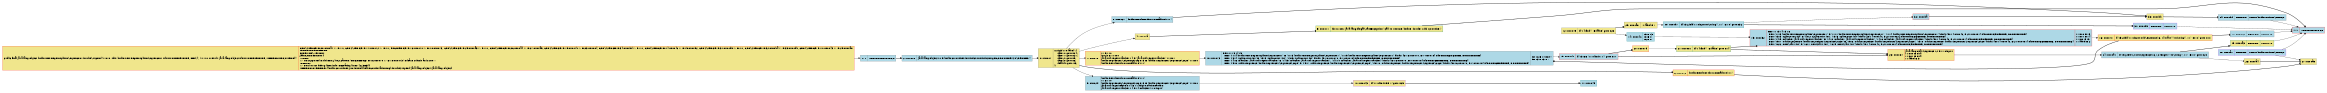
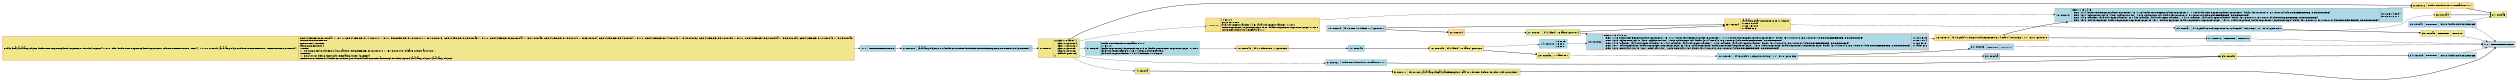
edge "11: 0x0045" -> "12: 0x0049": added
edge "18: 0x0073" -> "19: 0x007b": now "18: 0x0073" -> "6: 0x0012"
